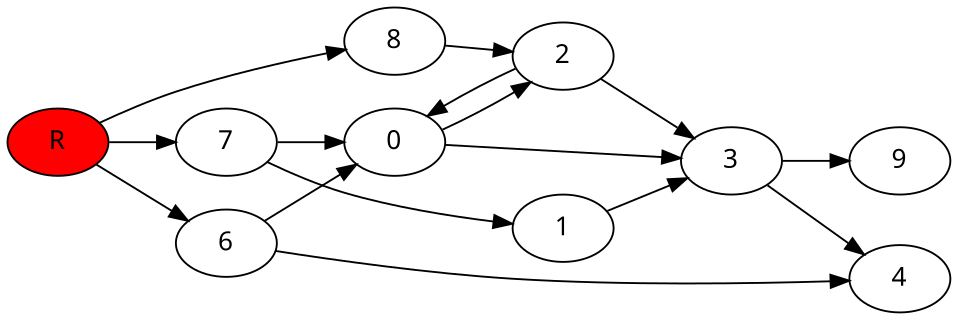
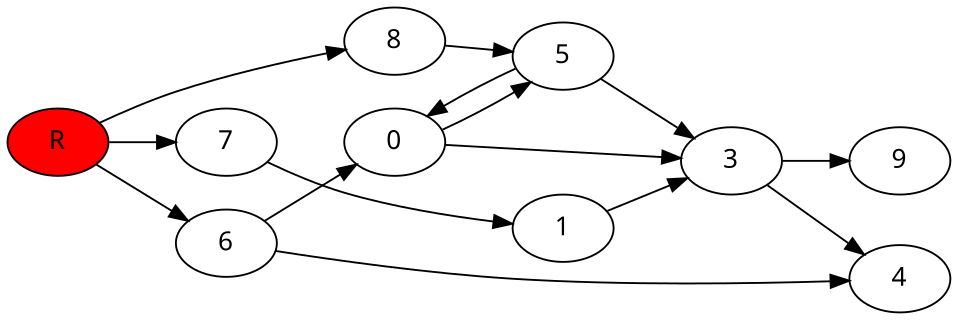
node "2": label "2" -> "5"
edge "7" -> "0": removed
